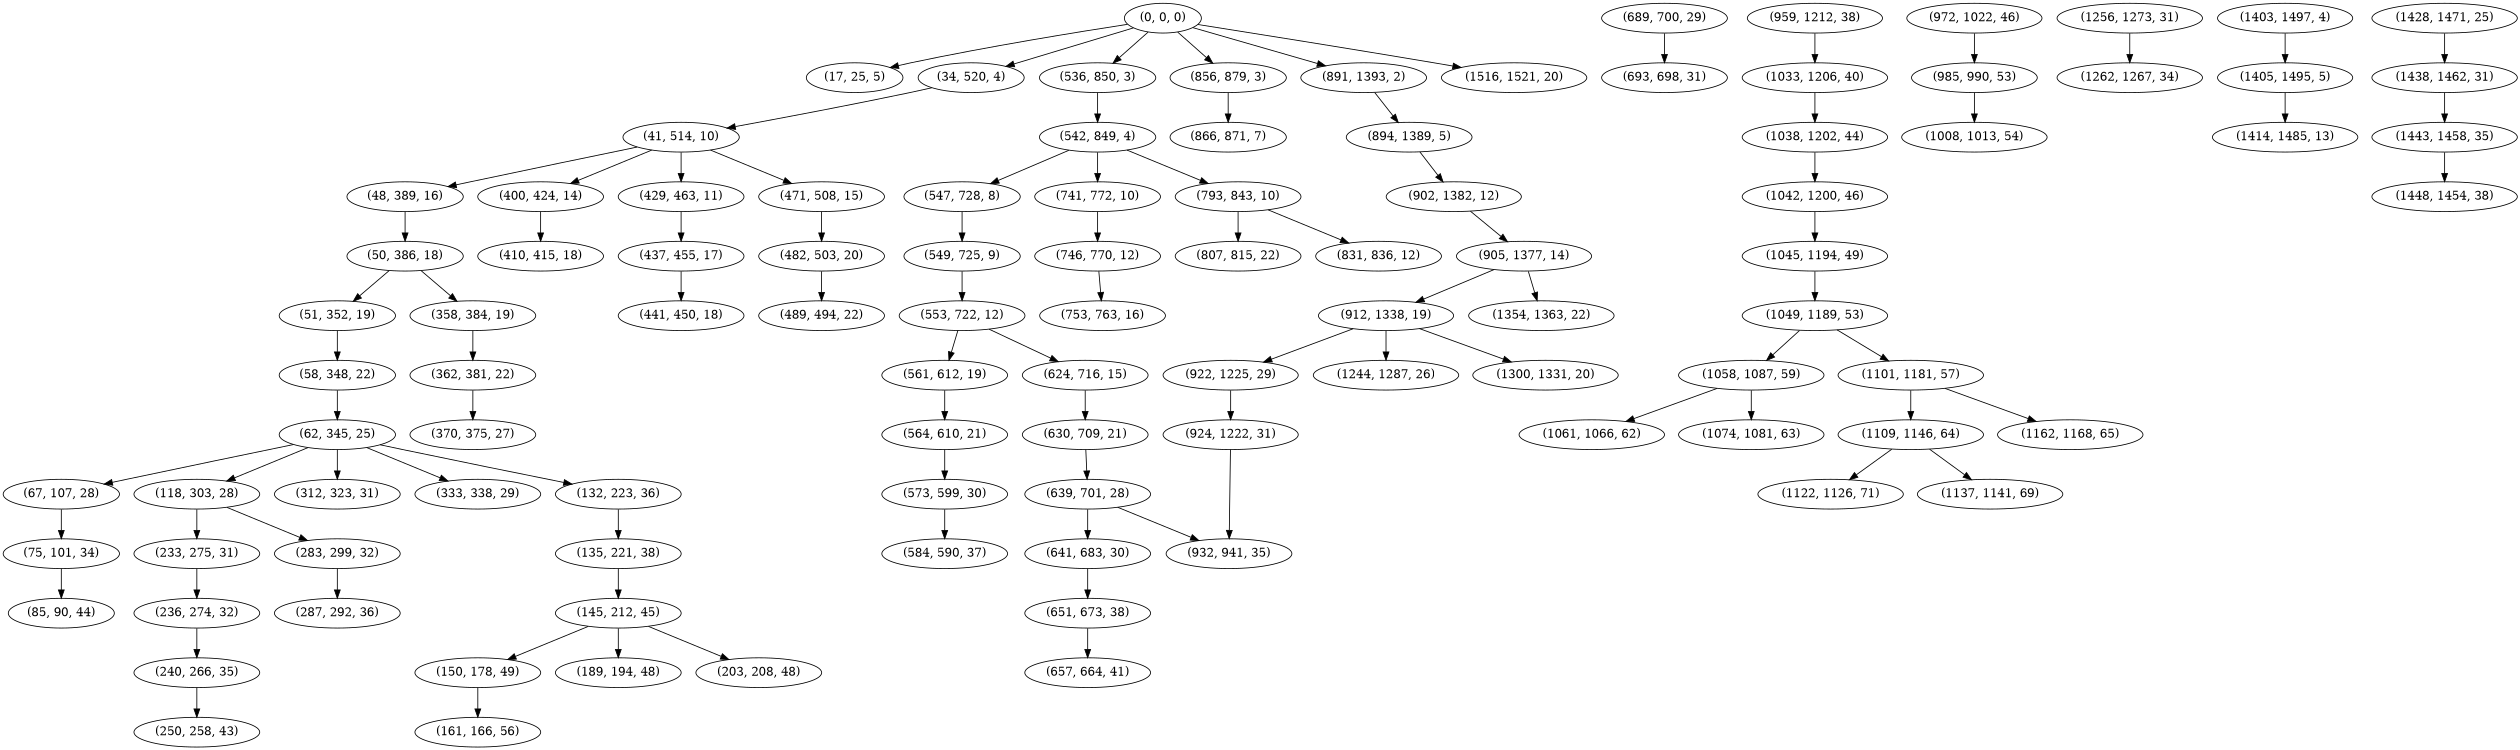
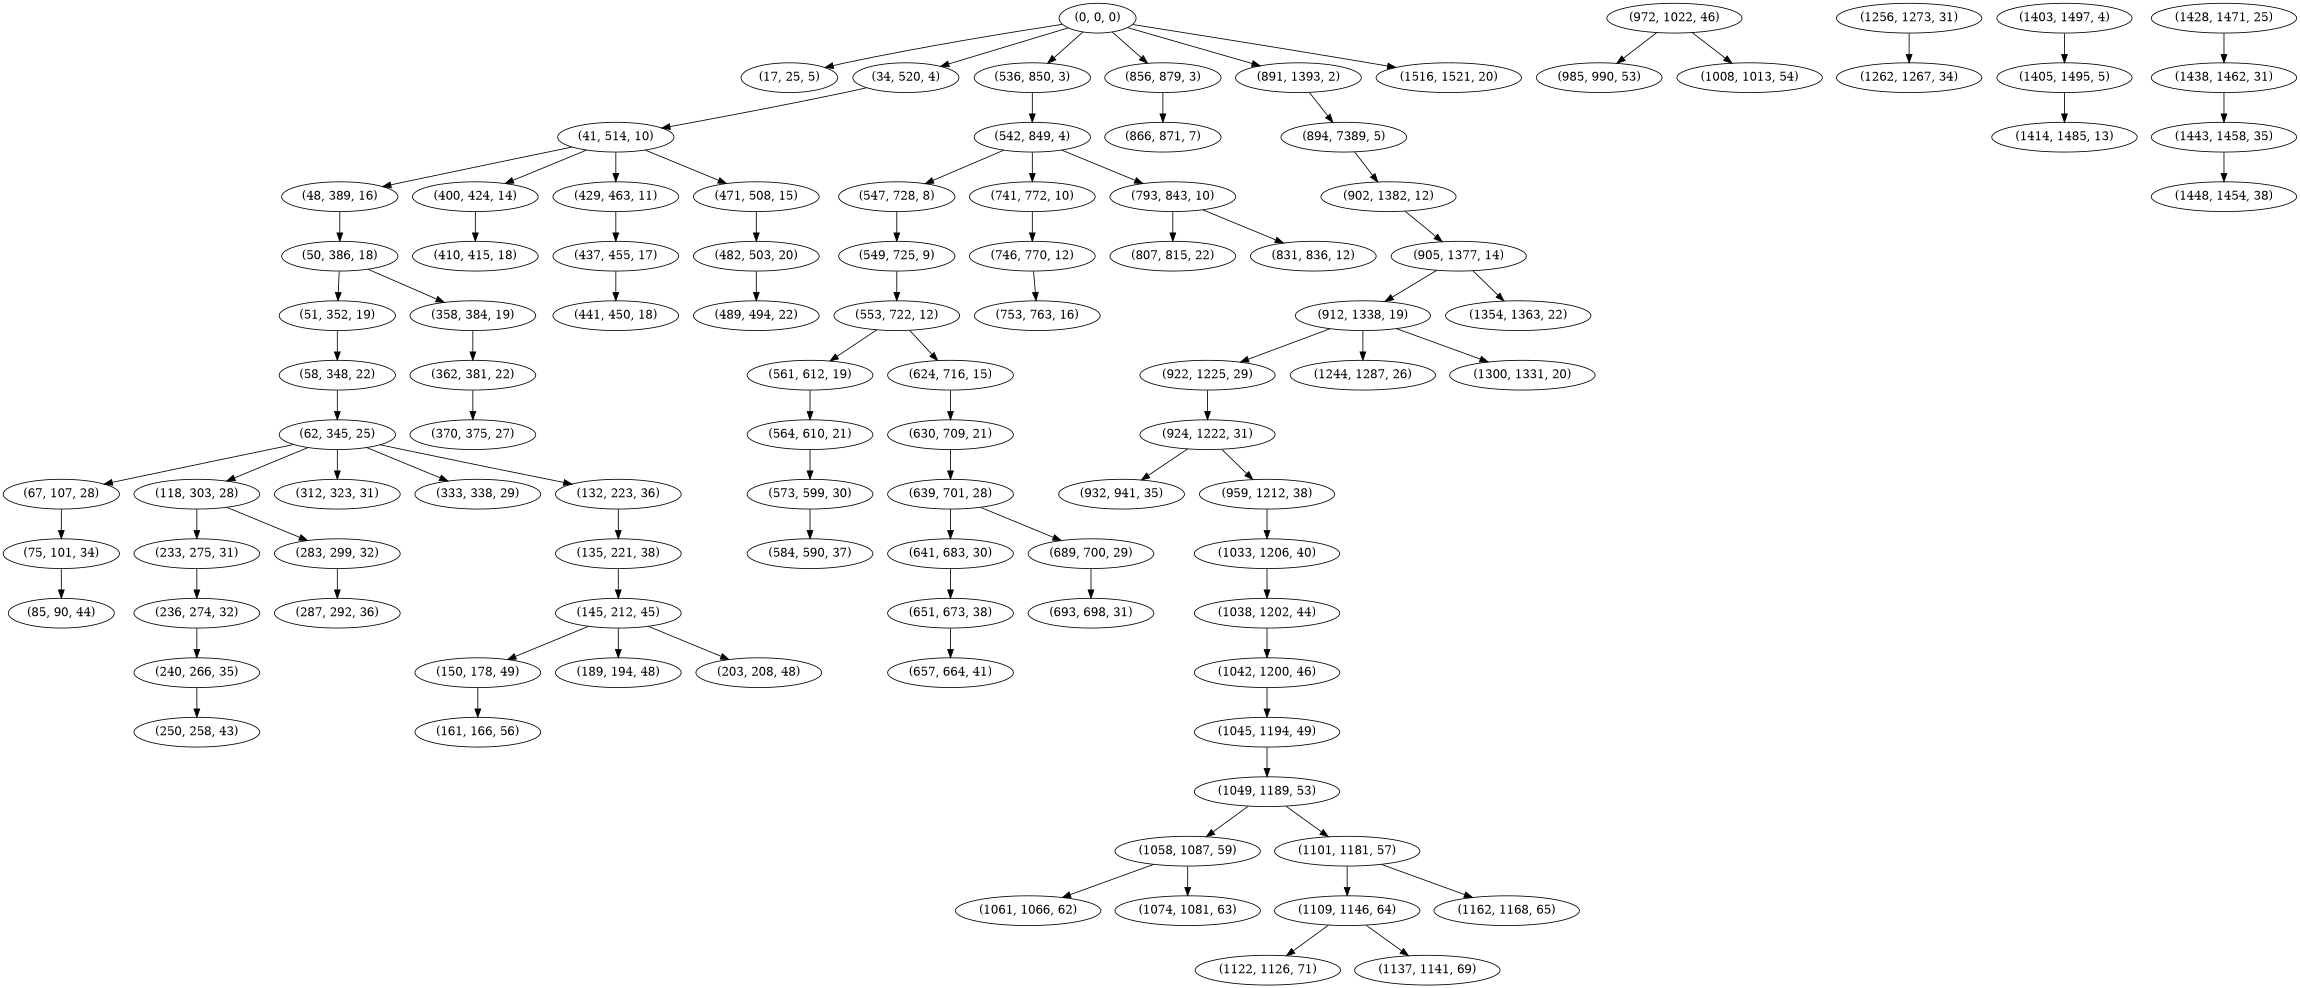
edge "(985, 990, 53)" -> "(1008, 1013, 54)": now "(972, 1022, 46)" -> "(1008, 1013, 54)"
node "(894, 1389, 5)": label "(894, 1389, 5)" -> "(894, 7389, 5)"
edge "(924, 1222, 31)" -> "(959, 1212, 38)": added
edge "(639, 701, 28)" -> "(932, 941, 35)": now "(639, 701, 28)" -> "(689, 700, 29)"
